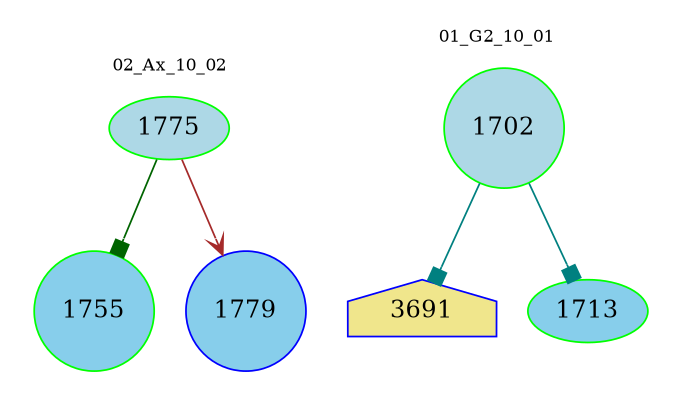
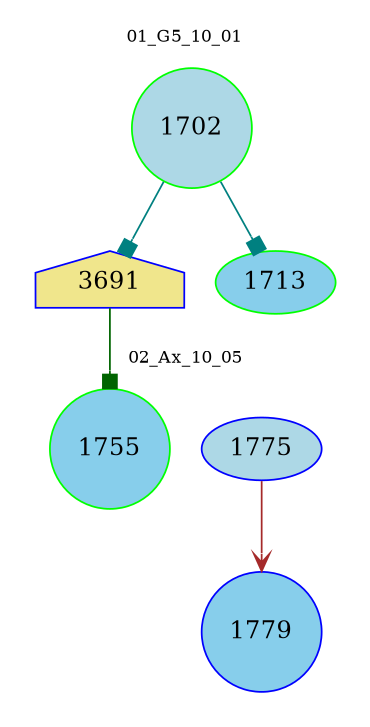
cluster "01_G2_10_01": label "01_G2_10_01" -> "01_G5_10_01"
cluster "02_Ax_10_02": label "02_Ax_10_02" -> "02_Ax_10_05"
node "1775": color green -> blue
edge "1775" -> "1755": now "3691" -> "1755"
